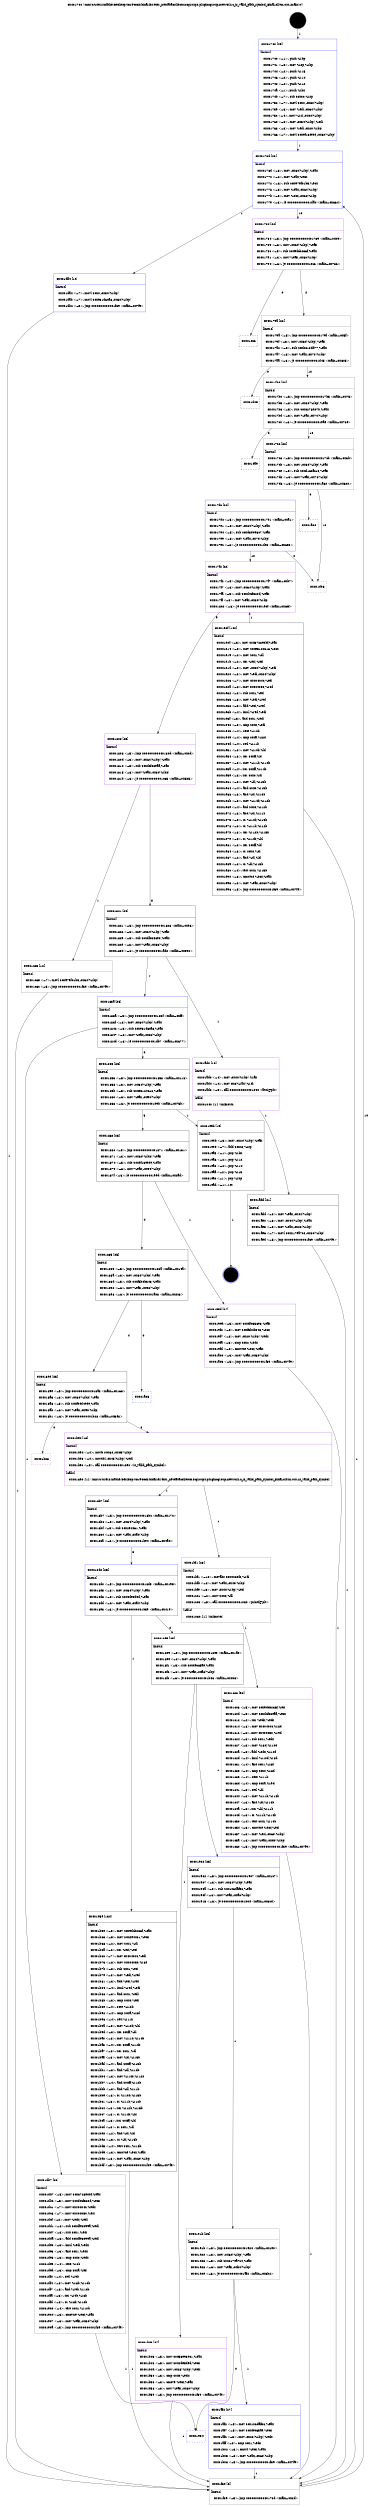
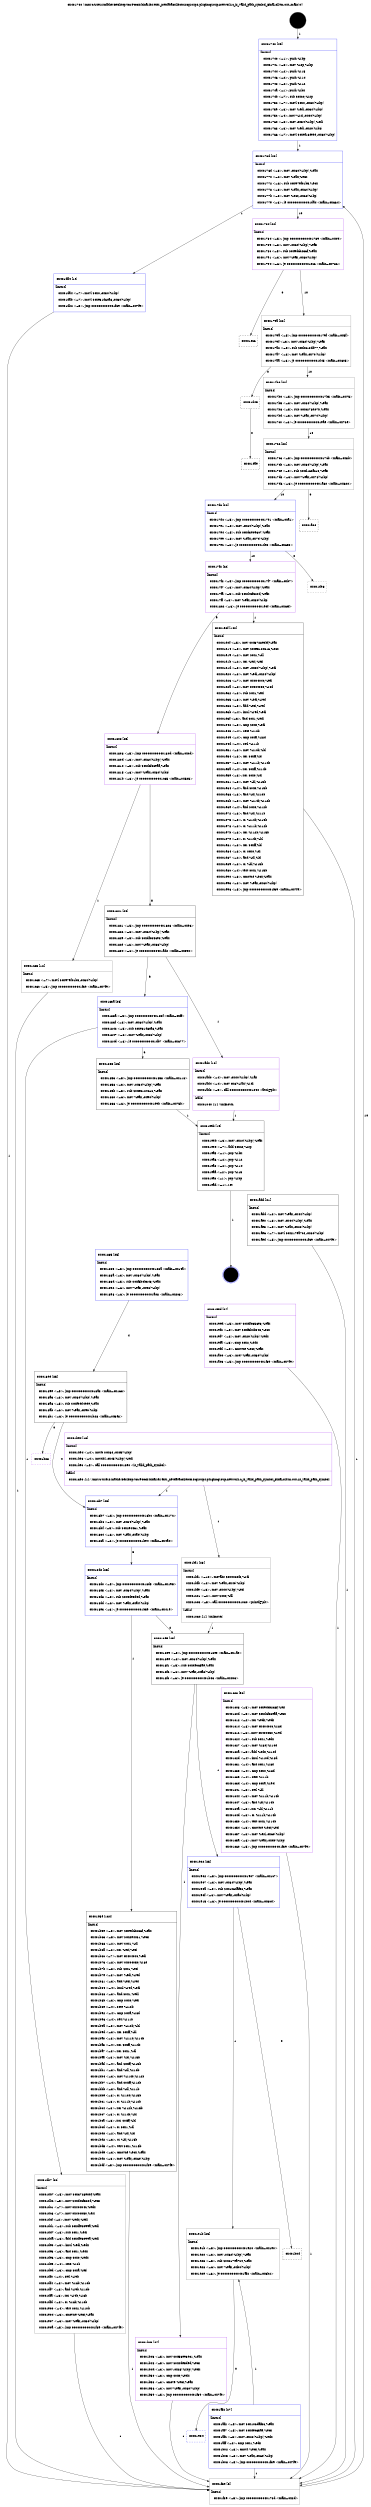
edge "0x401784 [22]" -> "0x40179a [22]": label " 2" -> " 10"
edge "0x4017b0 [22]" -> "0x401eae": now "0x401d45" -> "0x401eae"
edge "0x4017c6 [22]" -> "0x401d93": now "0x4017c6 [22]" -> "0x4017dc [22]"
edge "0x401e0f [140]" -> "0x4017f2 [22]": reversed
edge "0x401821 [25]" -> "0x40183a [25]": label " 7" -> " 6"
edge "0x401ad0 [13]" -> "0x401add [21]": now "0x401ad0 [13]" -> "0x401e9b [19]"
node "0x40186c [25]": removed
node "0x401885 [25]": color black -> blue
node "0x401a08": removed
edge "0x40189e [25]" -> "0x401be4 [13]": now "0x40189e [25]" -> "0x4018b7 [25]"
edge "0x401bf1 [23]" -> "0x401c08 [93]": now "0x401bf1 [23]" -> "0x4018e9 [25]"
node "0x401b0d": added
edge "0x40191b [25]" -> "0x401af2 [27]": reversed
edge "0x401db7 [88]" -> "0x401934": now "0x401db7 [88]" -> "0x401f39 [5]"
